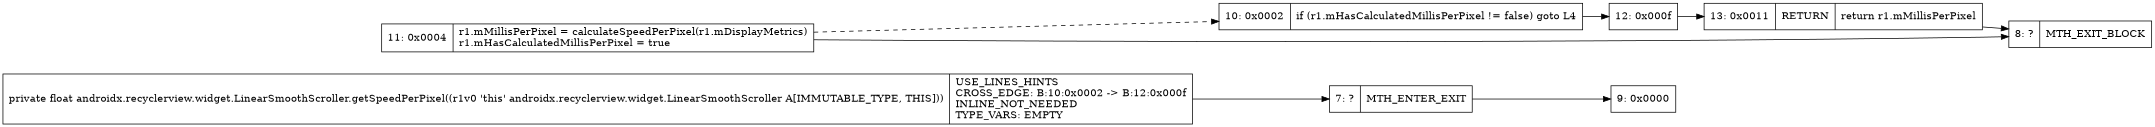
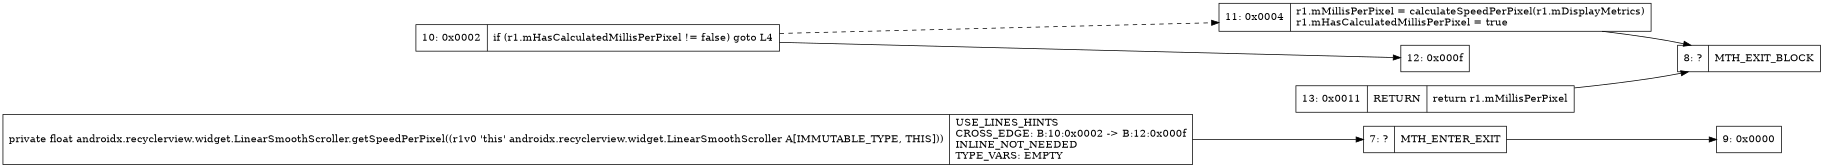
edge "12: 0x000f" -> "13: 0x0011": removed
edge "11: 0x0004" -> "10: 0x0002": reversed
